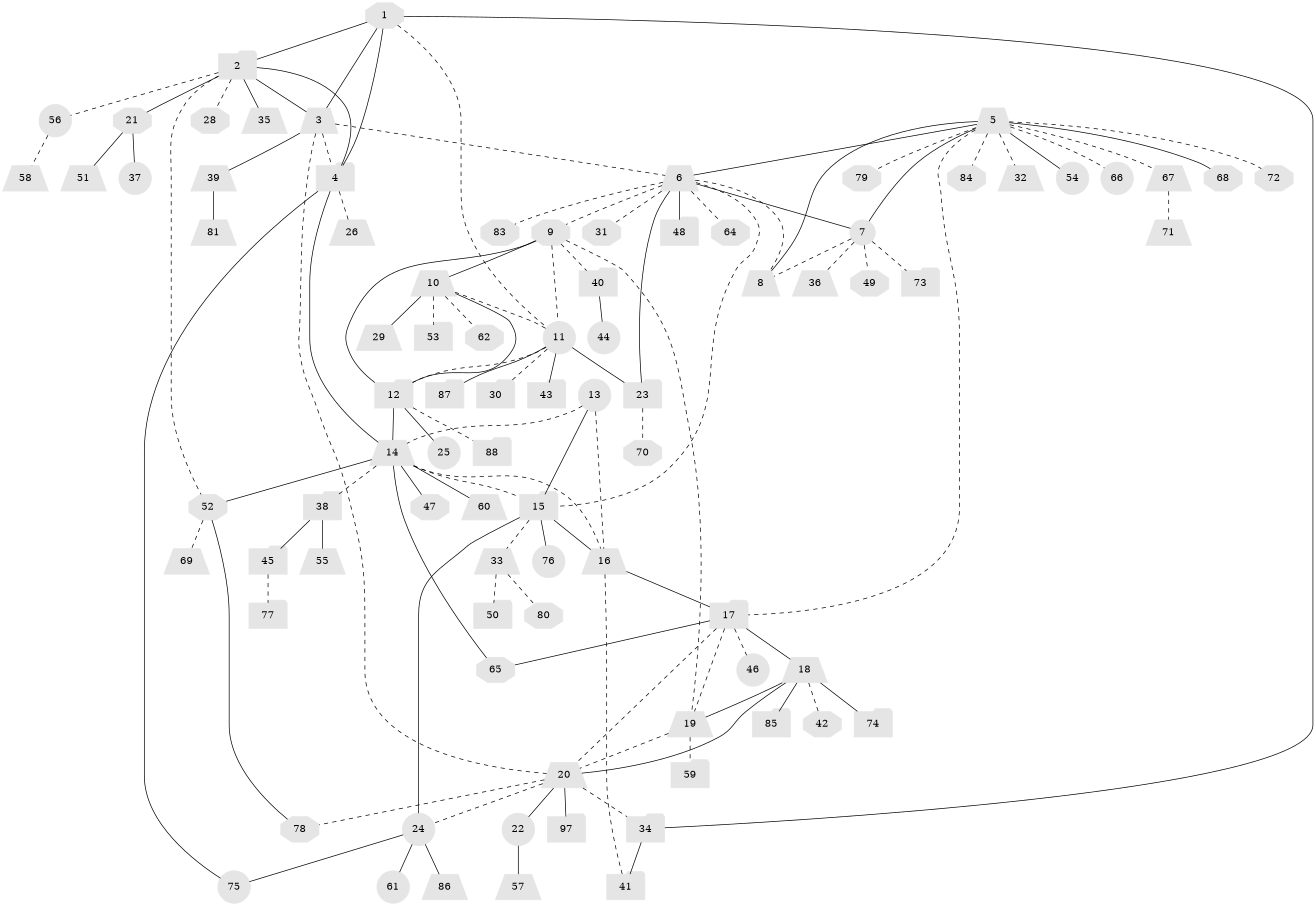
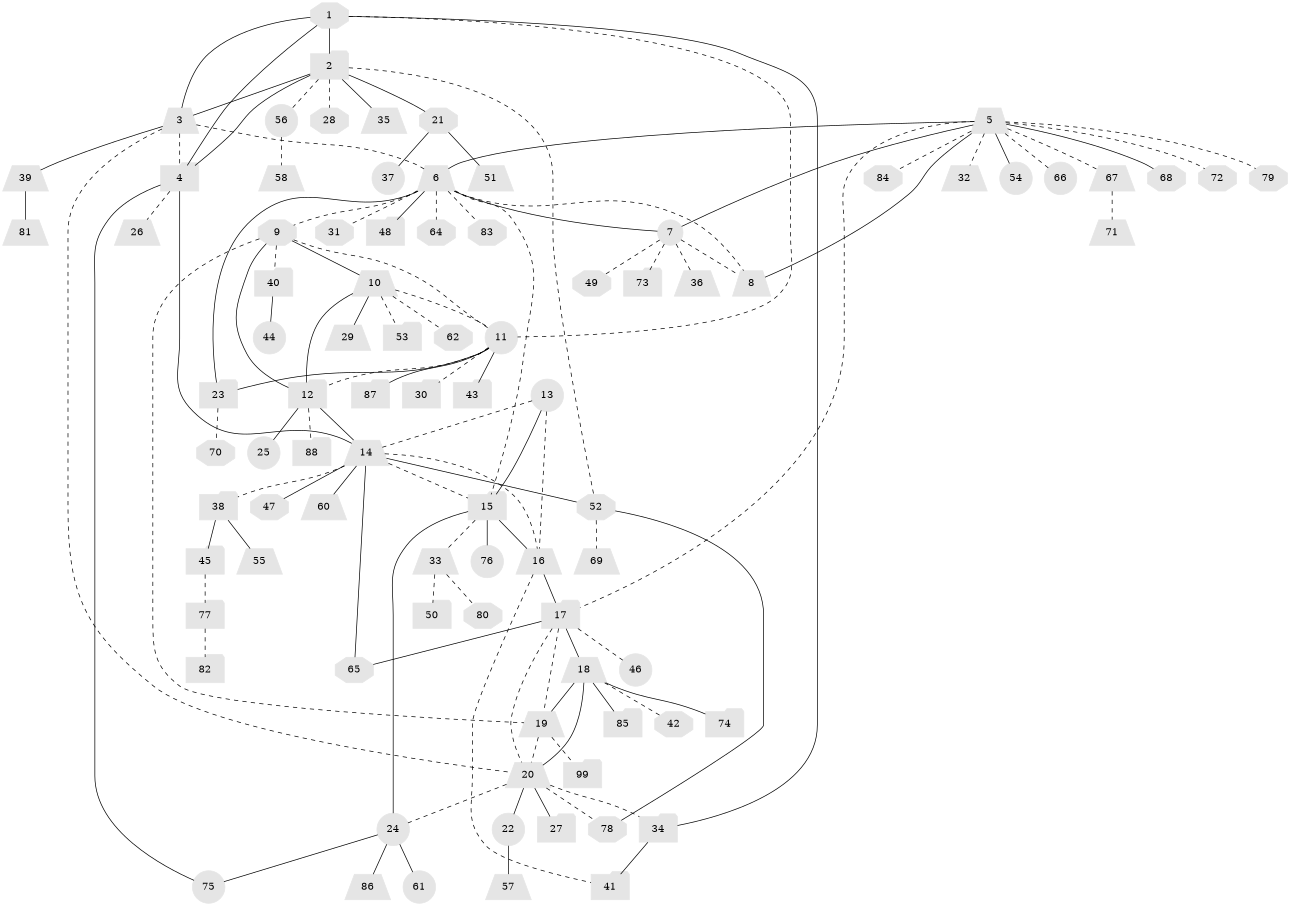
node "82": added
node "59": label "59" -> "99"
node "97": label "97" -> "27"
